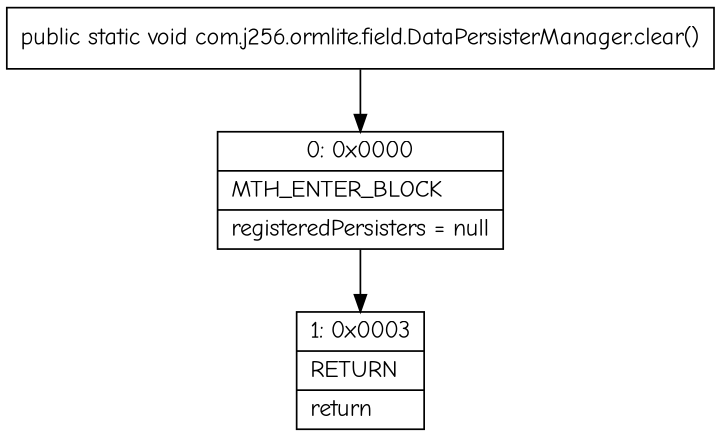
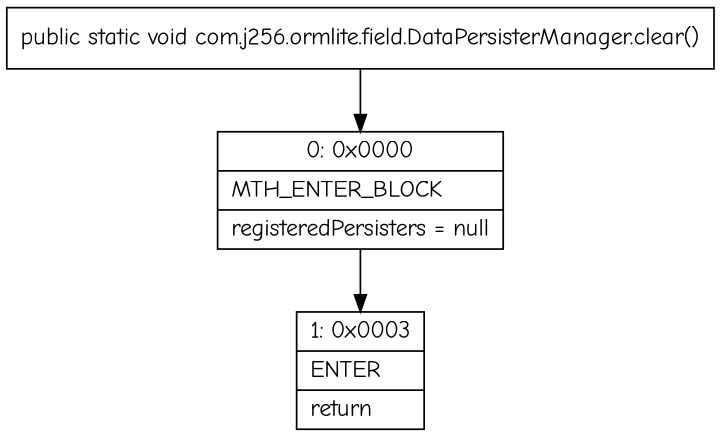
node "1: 0x0003": text "RETURN" -> "ENTER"
